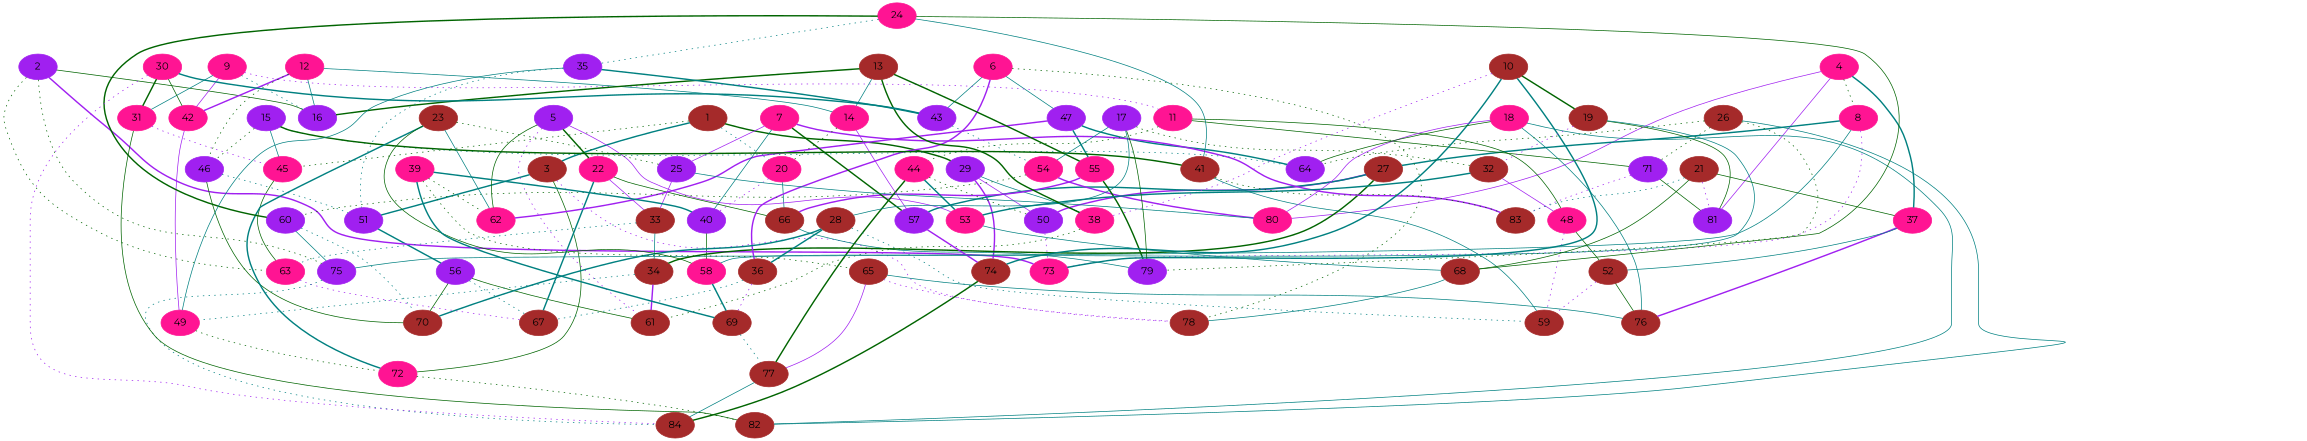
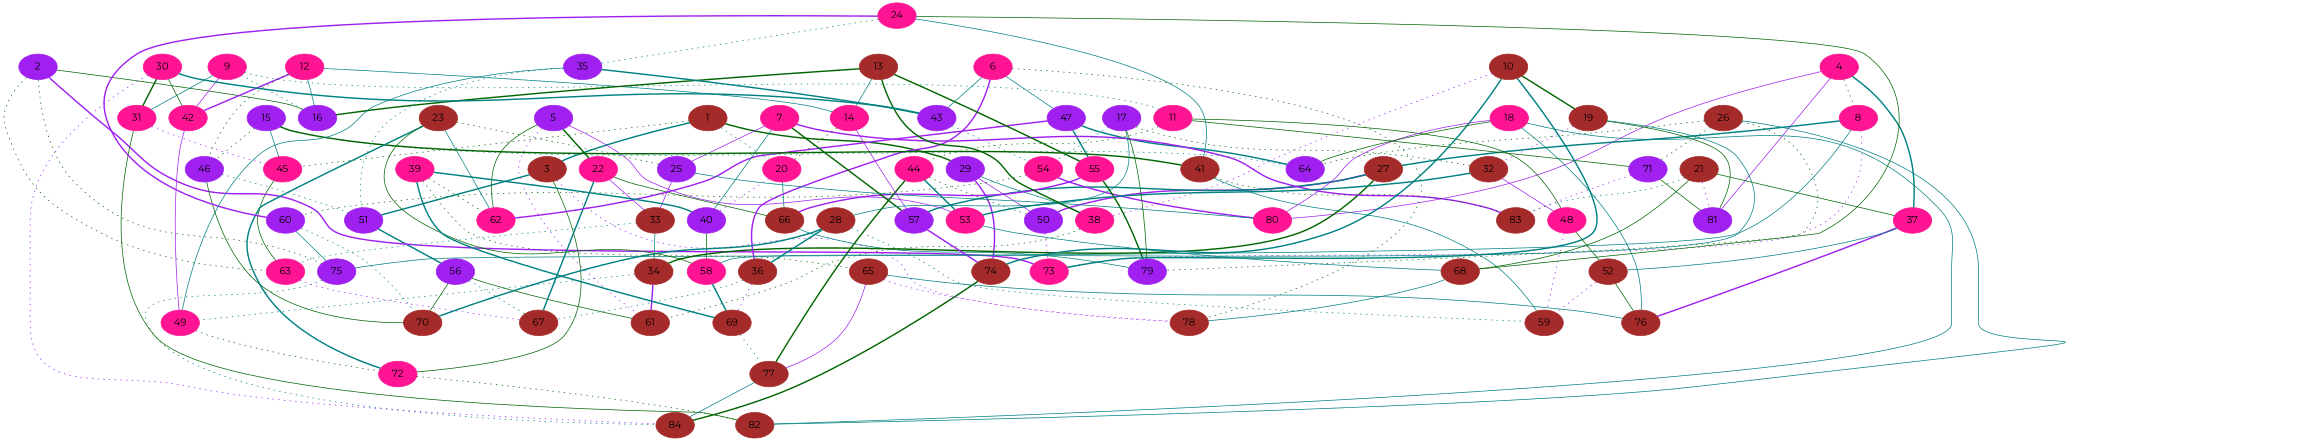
edge "24" -- "60": color darkgreen -> purple
edge "9" -- "11": color purple -> teal
edge "17" -- "54": style solid -> dotted
